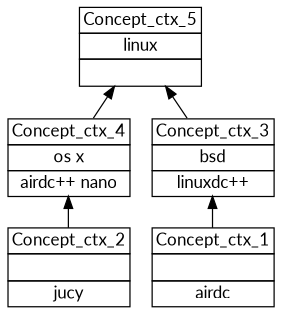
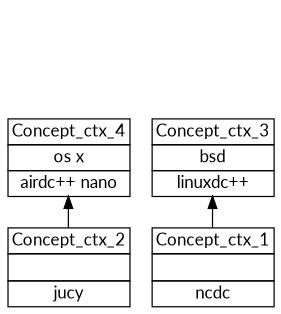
node "Concept_ctx_5": removed
node "Concept_ctx_1": text "airdc" -> "ncdc"
